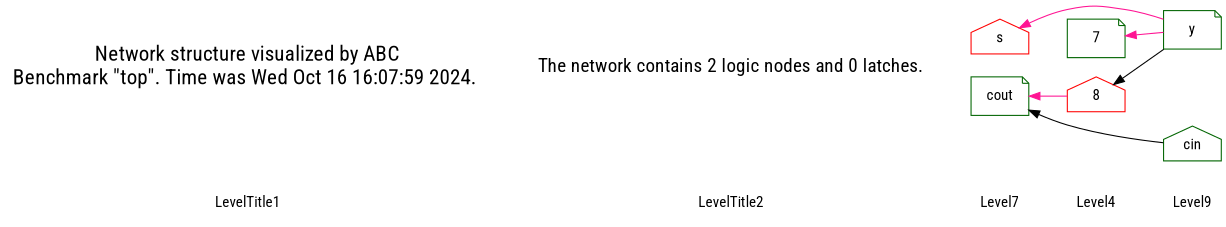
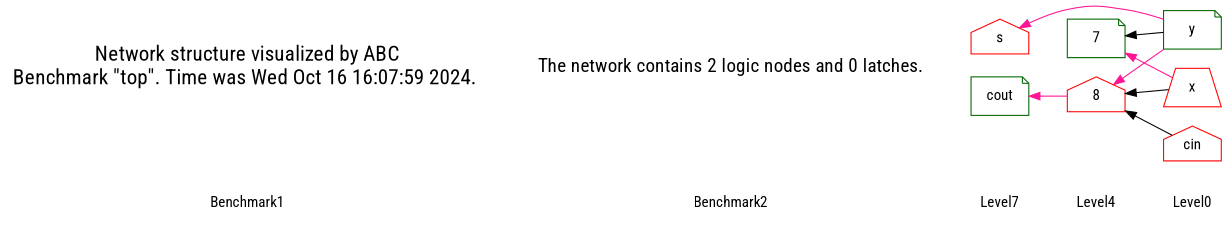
edge "y" -> "7": color deeppink -> black
edge "y" -> "8": color black -> deeppink
node "x": added
edge "cin" -> "cout": now "cin" -> "8"
node "cin": color darkgreen -> red
node "LevelTitle1": label "LevelTitle1" -> "Benchmark1"
node "LevelTitle2": label "LevelTitle2" -> "Benchmark2"
node "Level9": label "Level9" -> "Level0"
